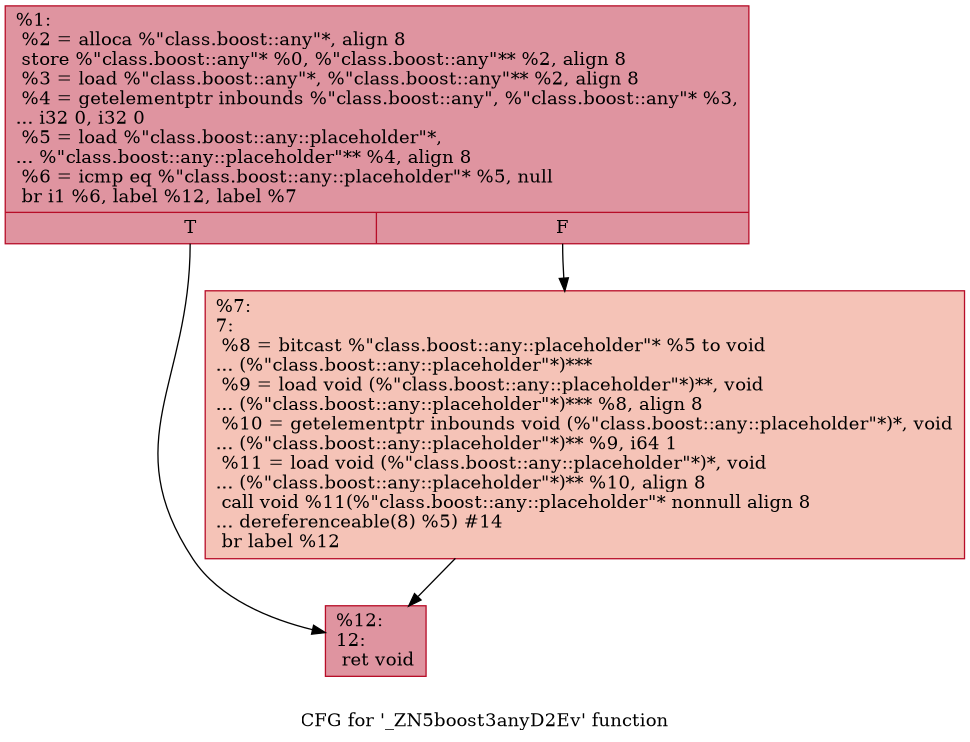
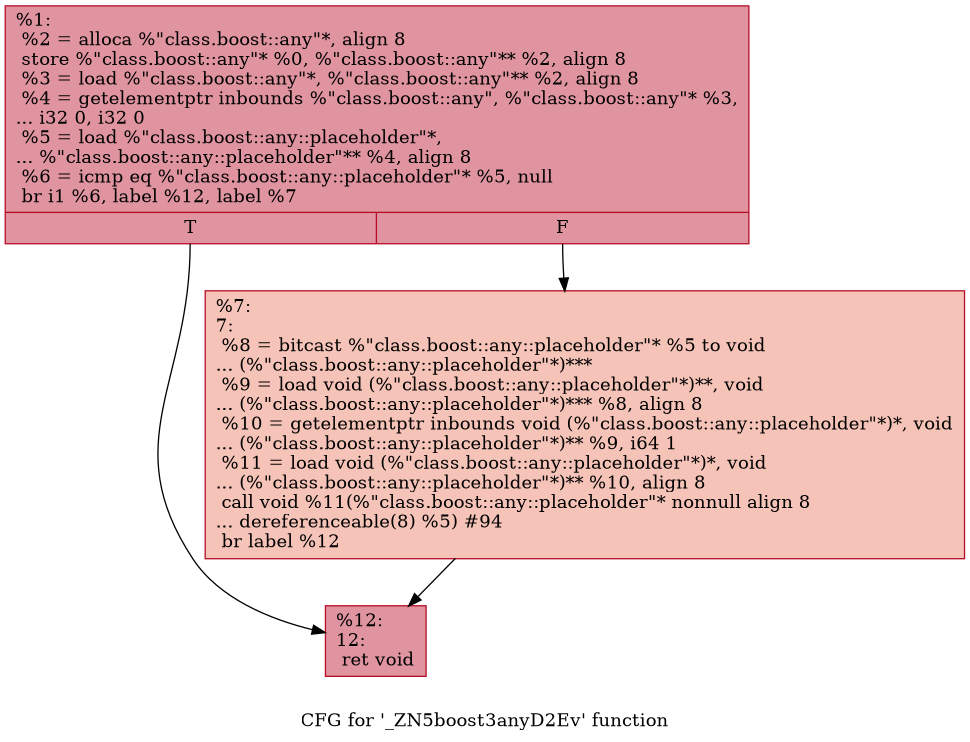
node "%7:": text "... dereferenceable(8) %5) #14" -> "... dereferenceable(8) %5) #94"
